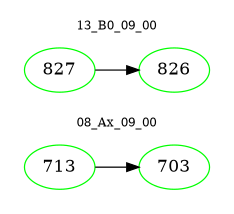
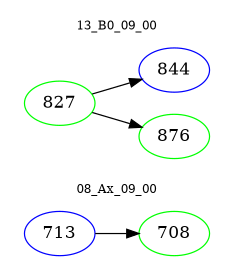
node "826": label "826" -> "876"
node "844": added
node "713": color green -> blue
node "703": label "703" -> "708"
